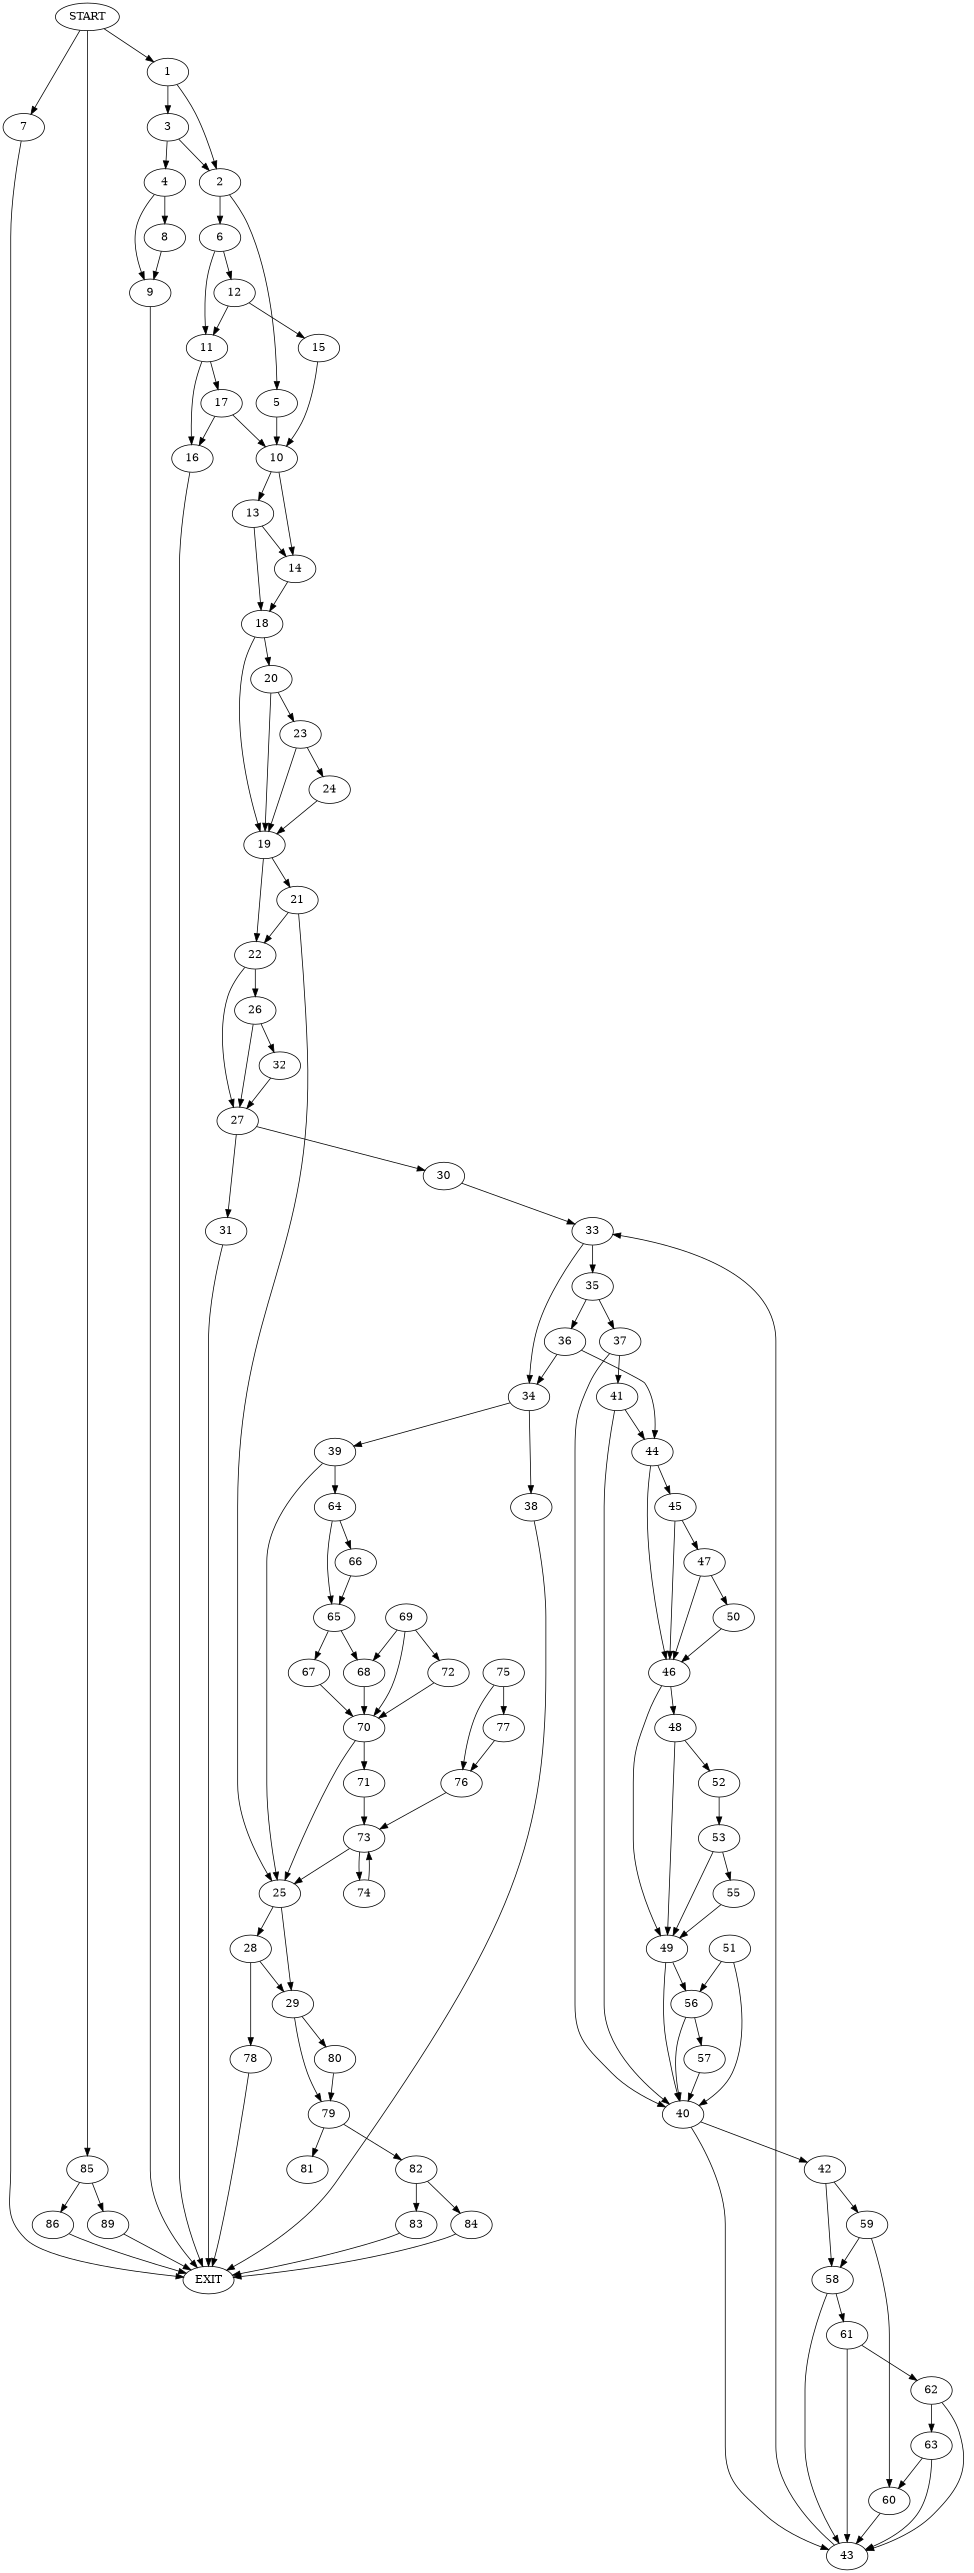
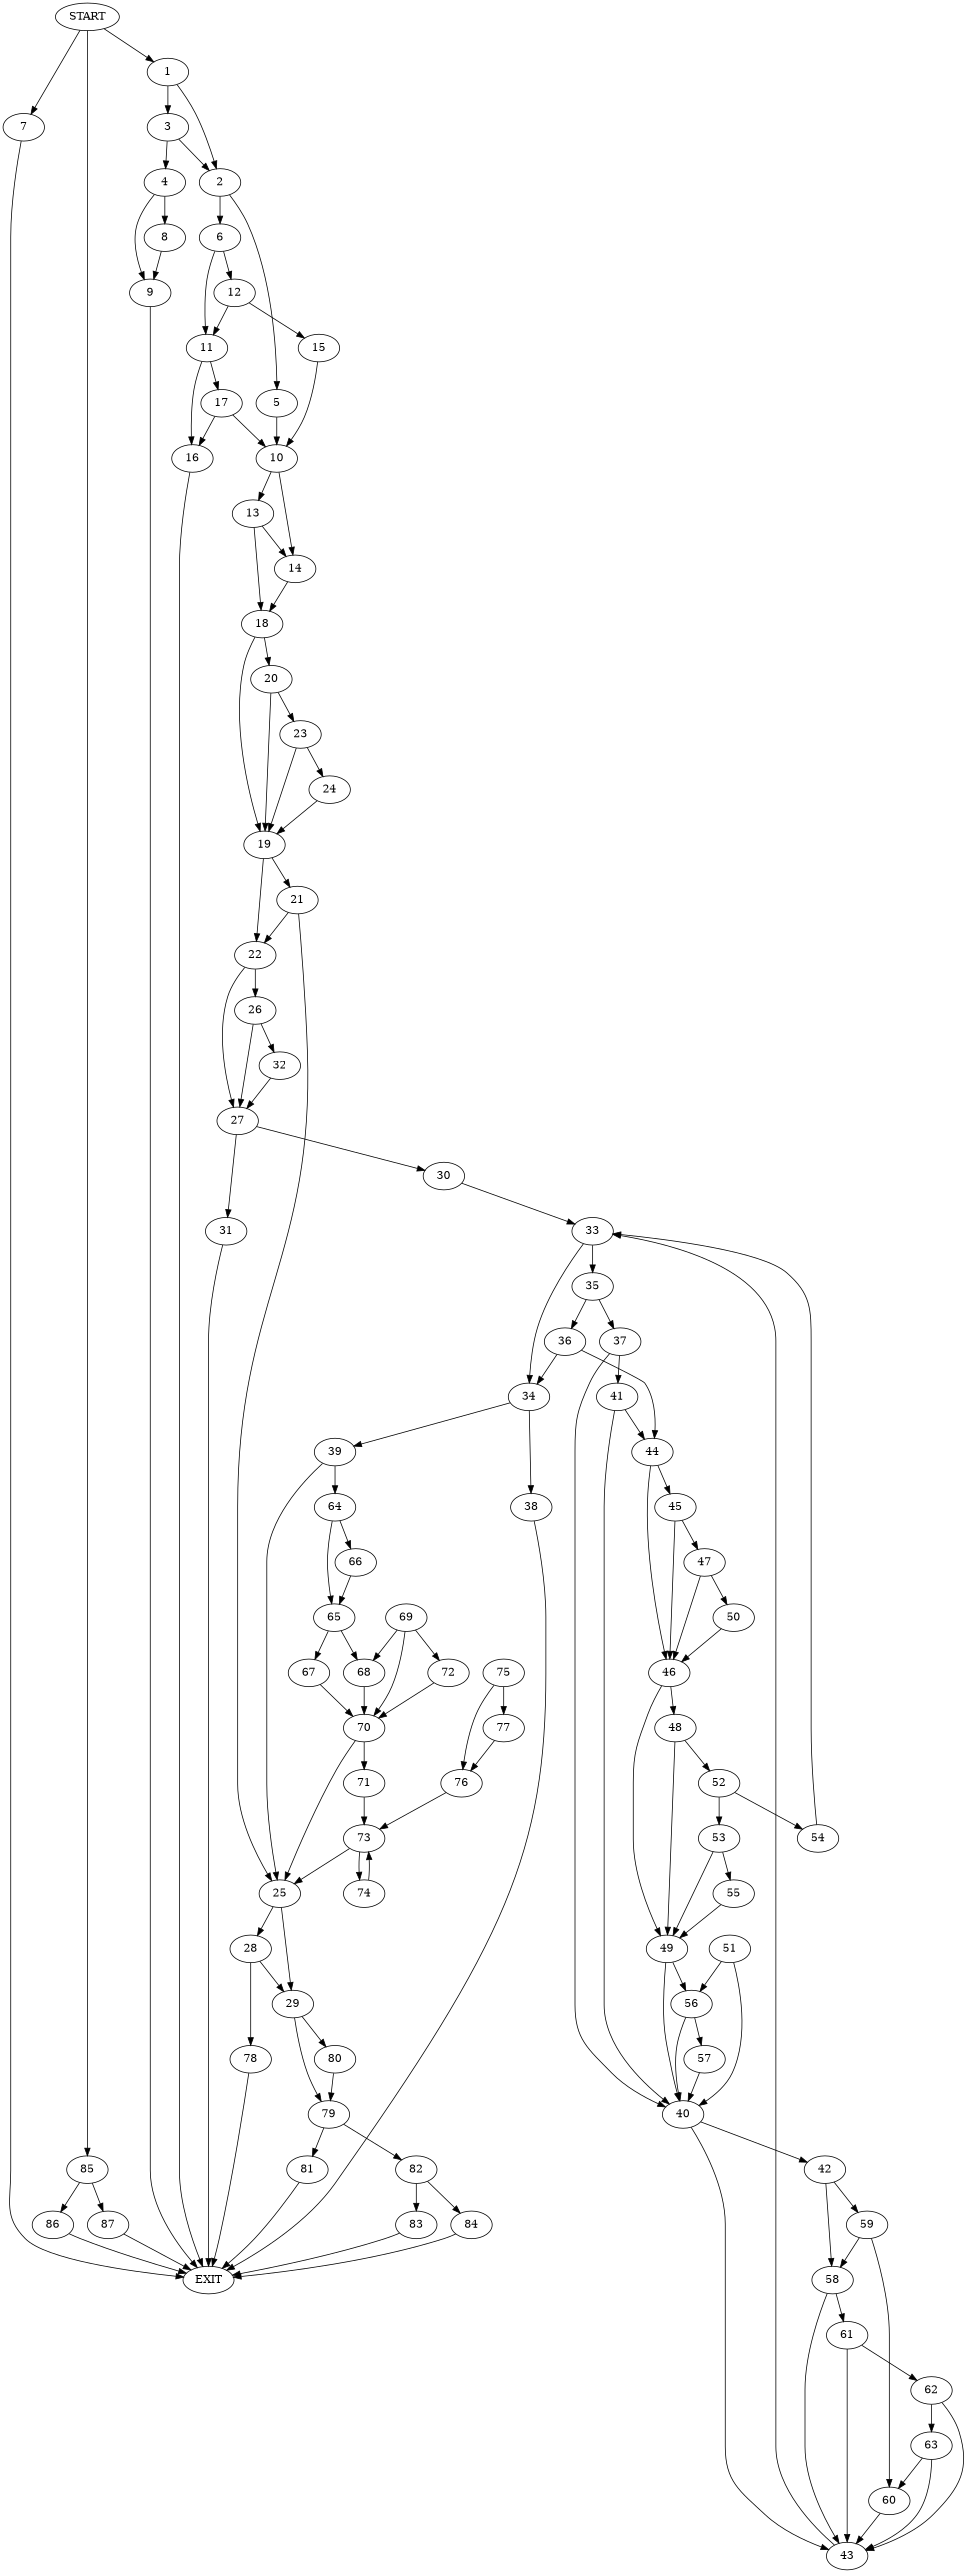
node "54": added
node "89": label "89" -> "87"
edge "81" -> "EXIT": added
